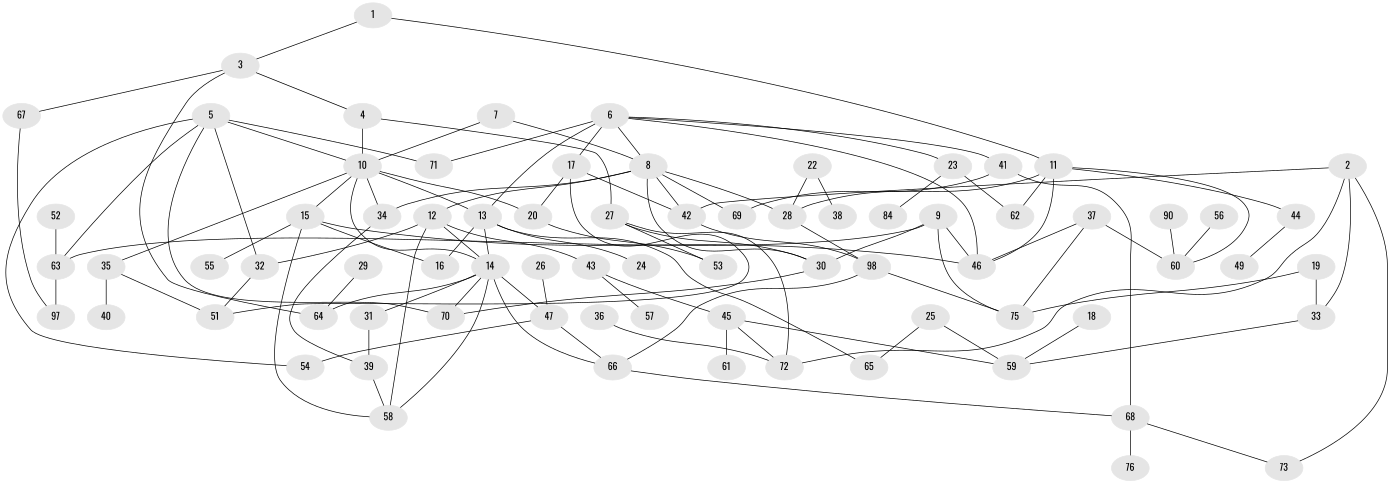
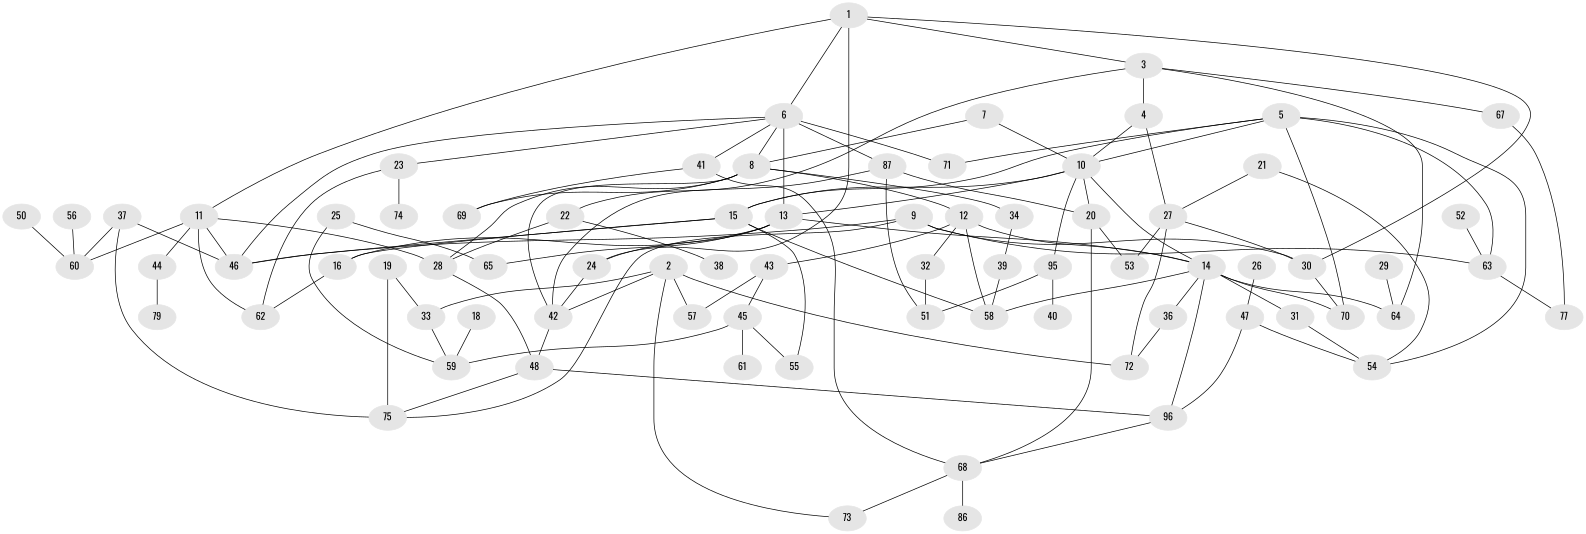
edge "1" -- "6": added
edge "3" -- "22": added
node "17": label "17" -> "87"
node "21": added
edge "5" -- "32": now "5" -- "15"
edge "10" -- "34": removed
edge "1" -- "24": added
node "84": label "84" -> "74"
node "90": label "90" -> "50"
edge "8" -- "30": now "1" -- "30"
node "35": label "35" -> "95"
node "98": label "98" -> "48"
node "49": label "49" -> "79"
edge "16" -- "62": added
edge "14" -- "47": now "14" -- "36"
edge "24" -- "42": added
edge "2" -- "57": added
node "97": label "97" -> "77"
edge "31" -- "39": now "31" -- "54"
edge "45" -- "72": now "45" -- "55"
node "66": label "66" -> "96"
edge "20" -- "68": added
node "76": label "76" -> "86"
